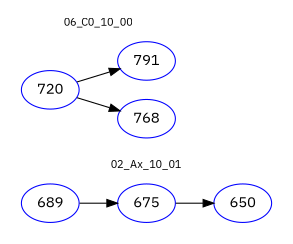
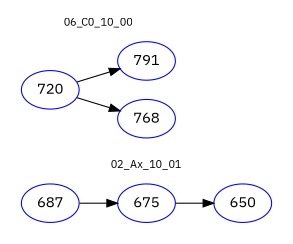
node "689": label "689" -> "687"
